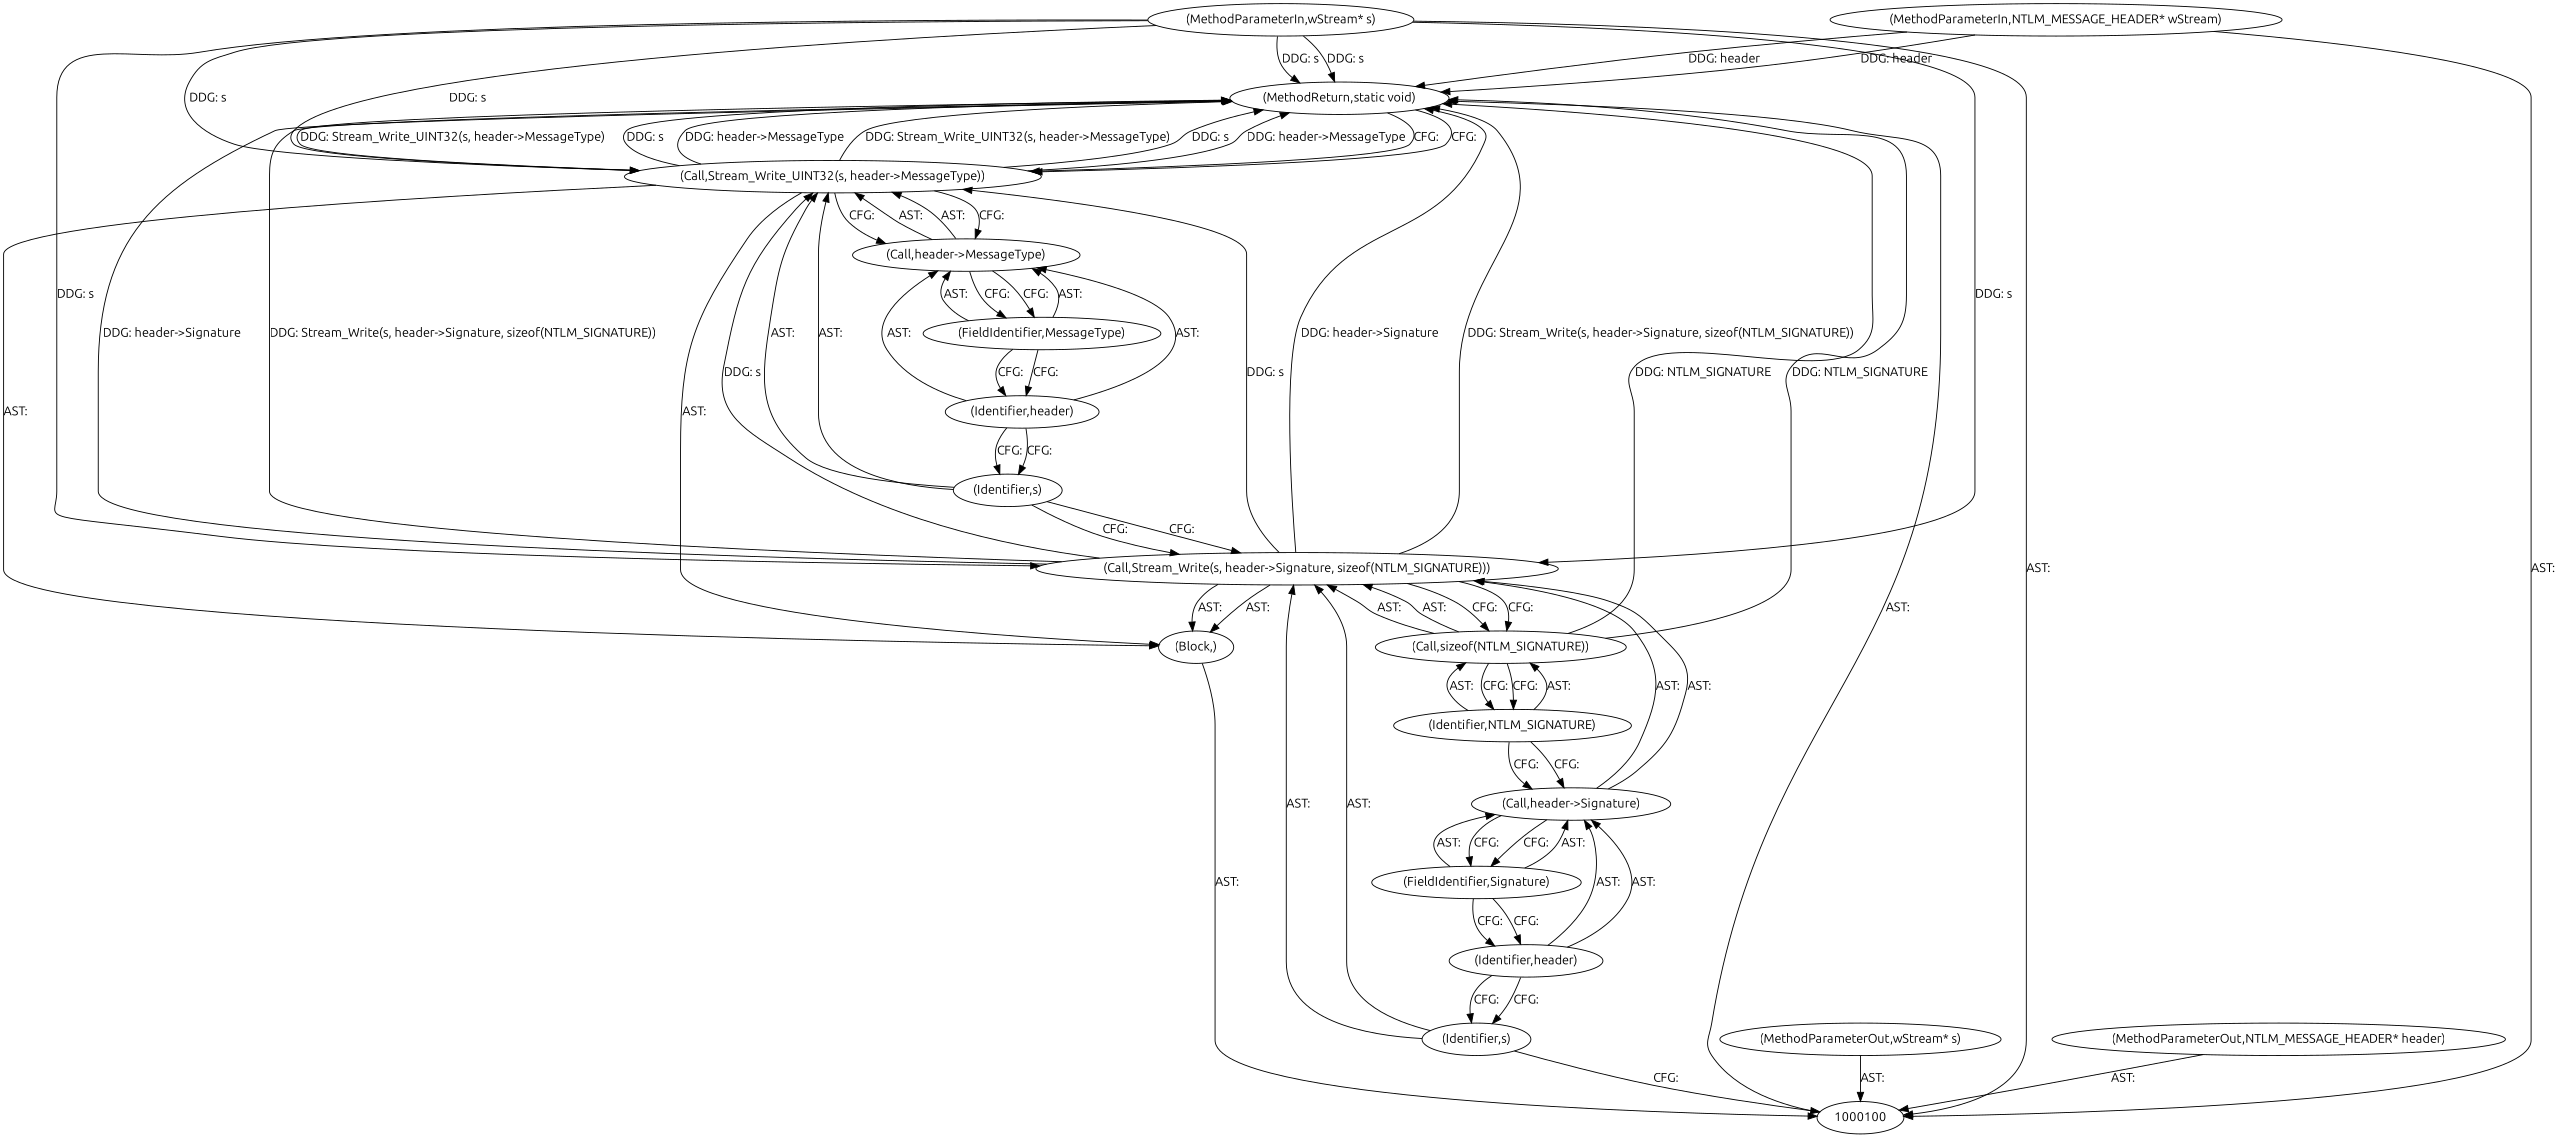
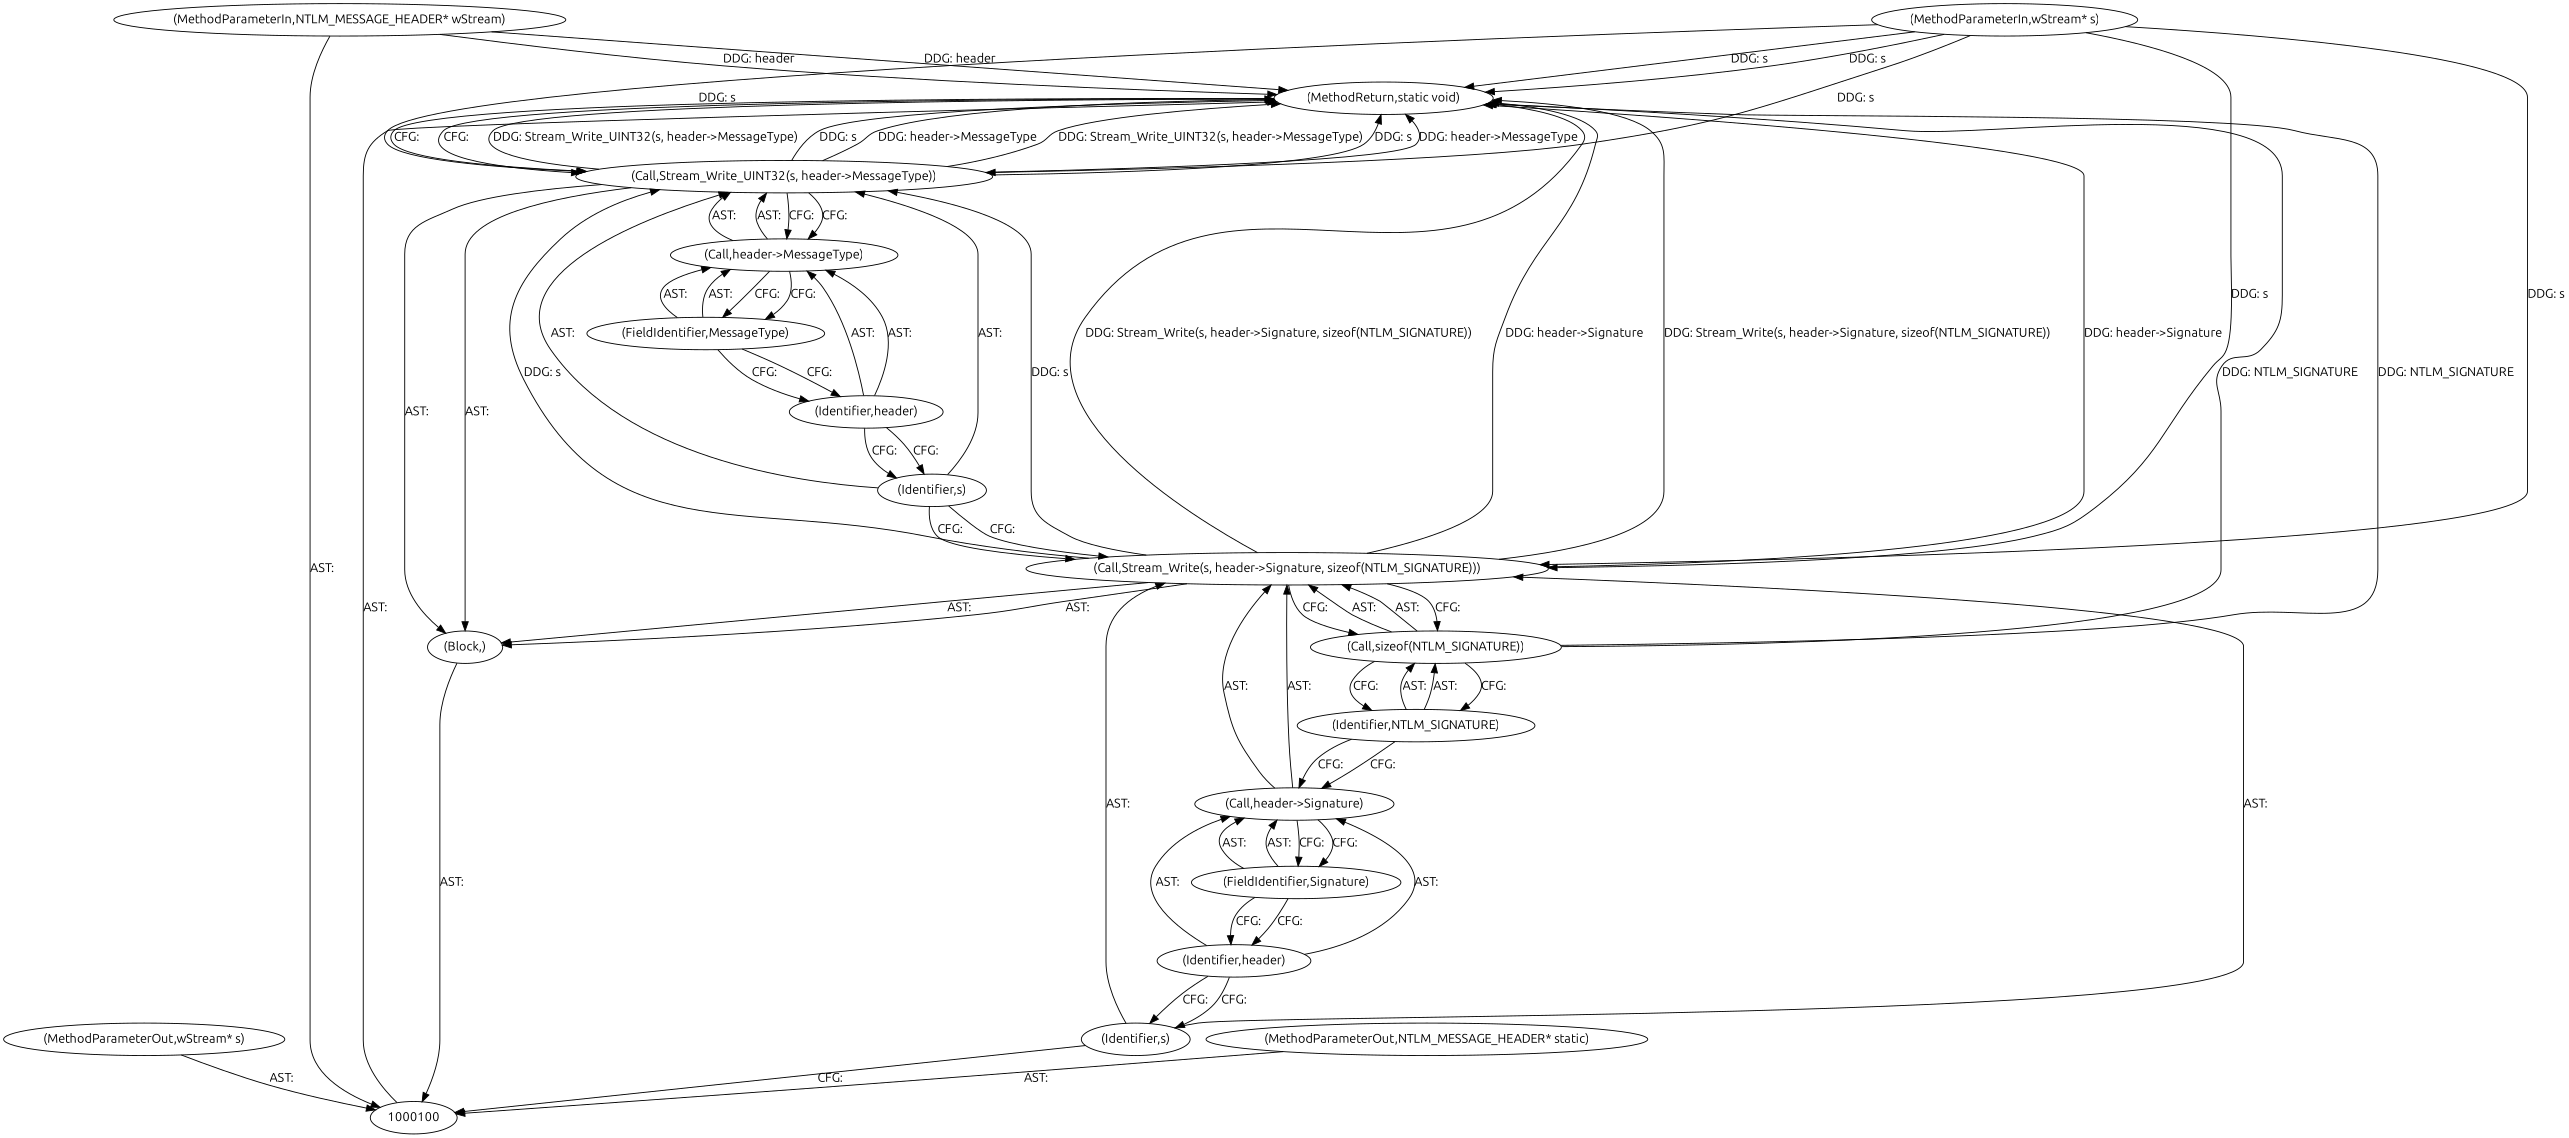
edge "(MethodParameterIn,wStream* s)" -> "1000100": removed, label "AST:"
node "(MethodParameterOut,NTLM_MESSAGE_HEADER* header)": label "(MethodParameterOut,NTLM_MESSAGE_HEADER* header)" -> "(MethodParameterOut,NTLM_MESSAGE_HEADER* static)"
